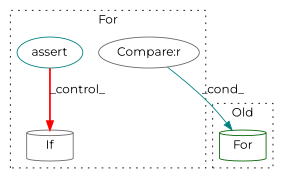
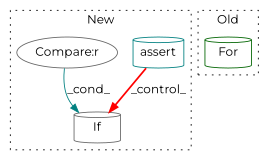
cluster "For": label "For" -> "New"
node "assert": shape ellipse -> cylinder
edge "Compare:r" -> "For": now "Compare:r" -> "If"
